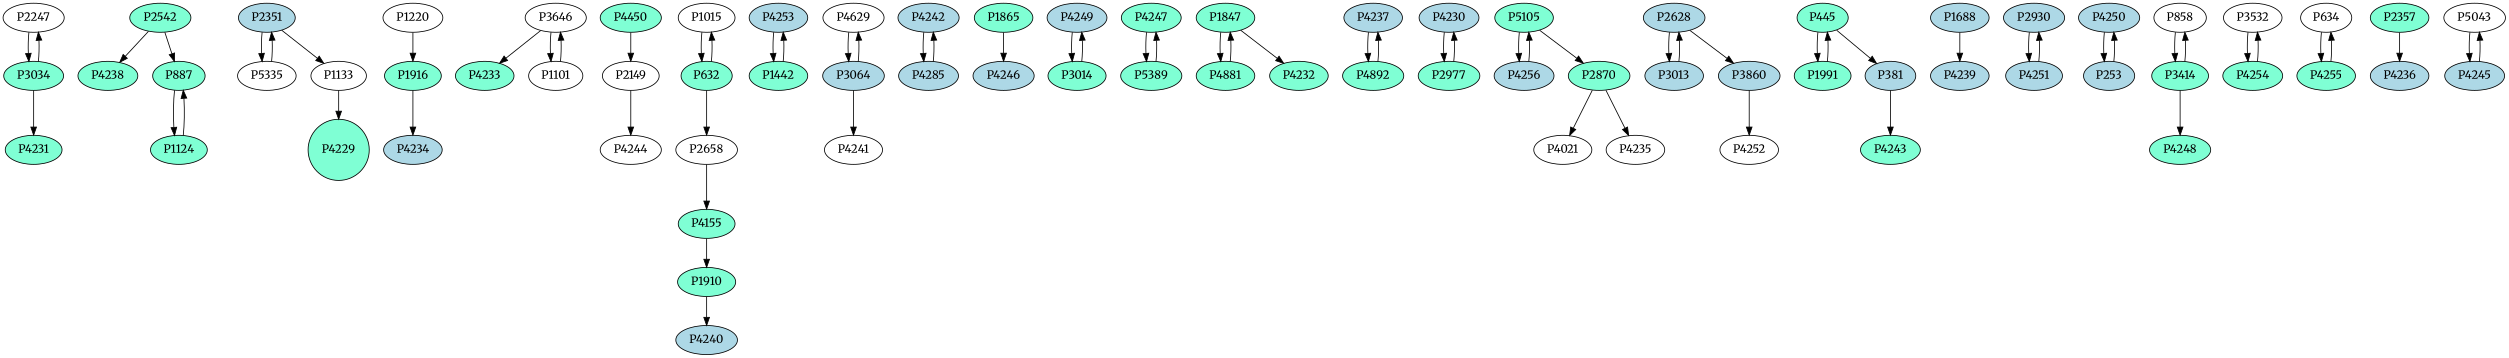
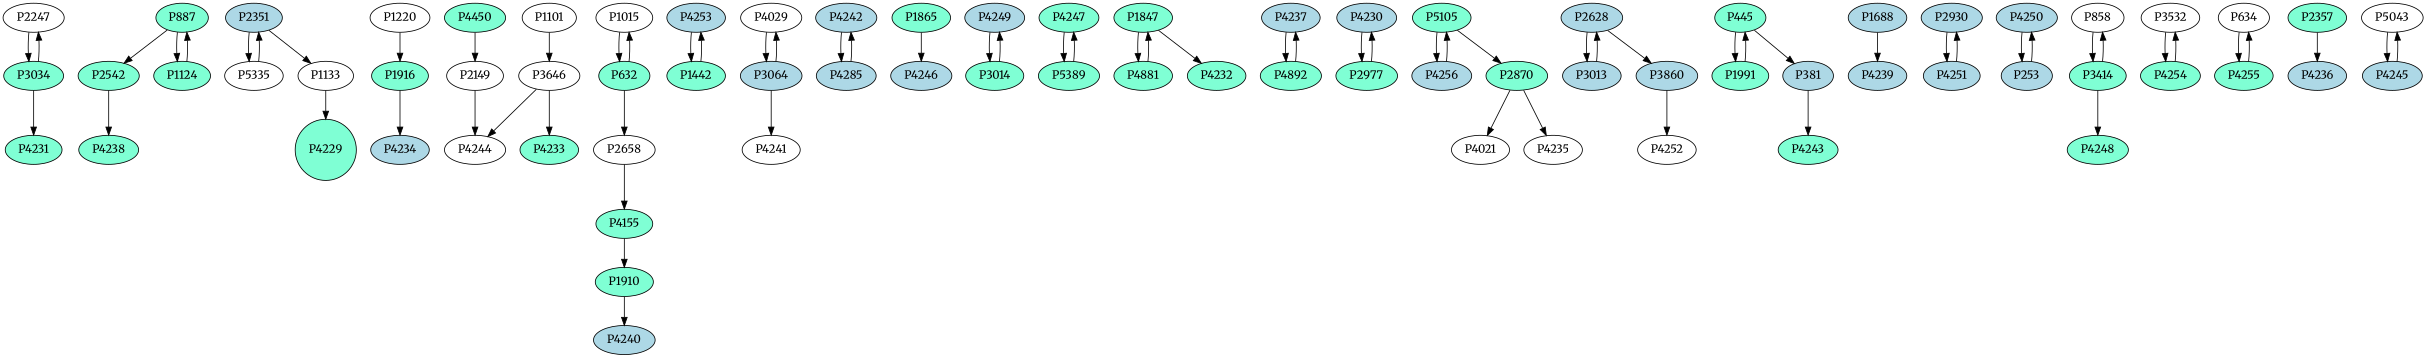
node "P4629": label "P4629" -> "P4029"
edge "P2542" -> "P887": reversed
edge "P3646" -> "P1101": now "P3646" -> "P4244"
